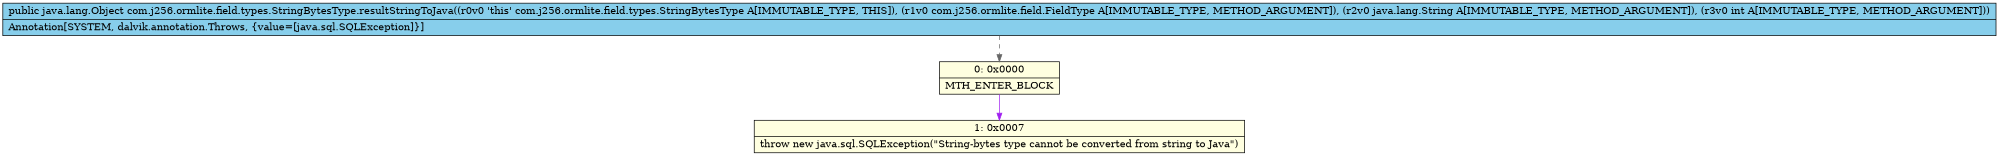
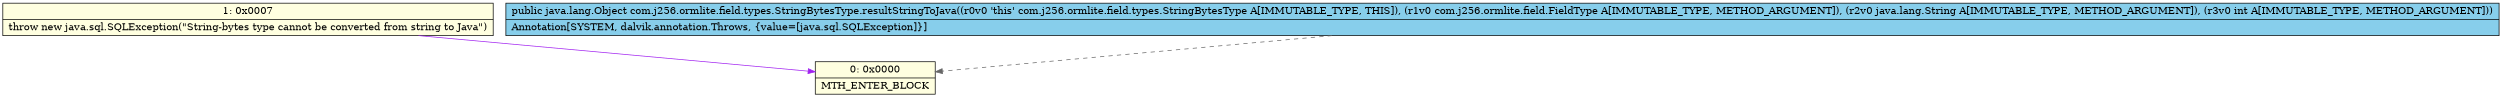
edge "0: 0x0000" -> "1: 0x0007": reversed
